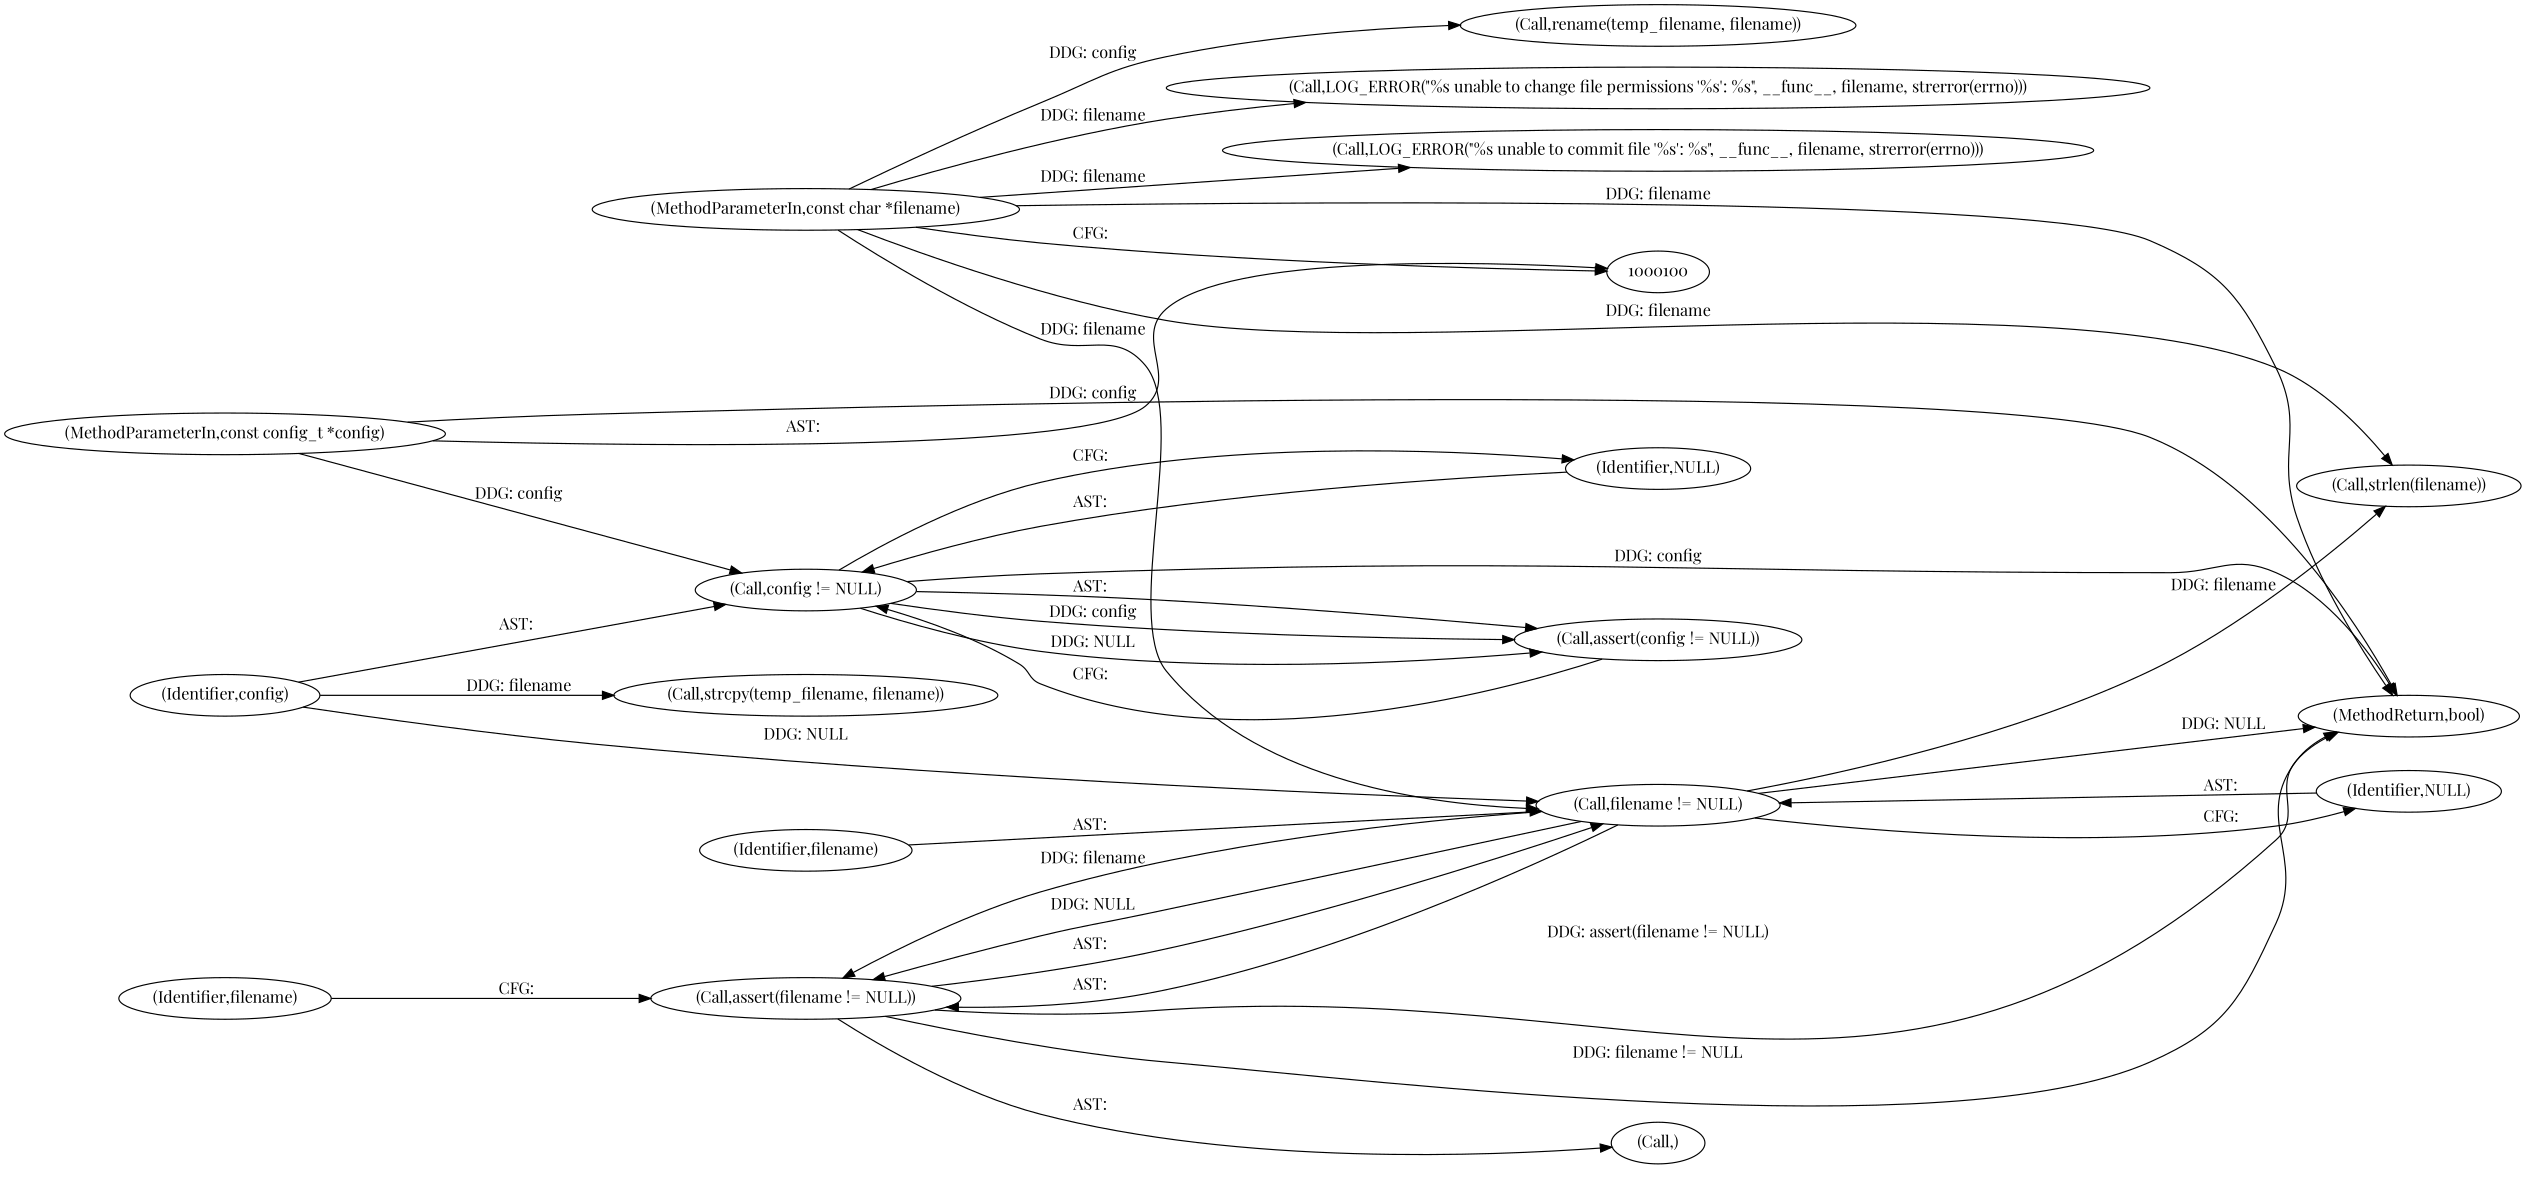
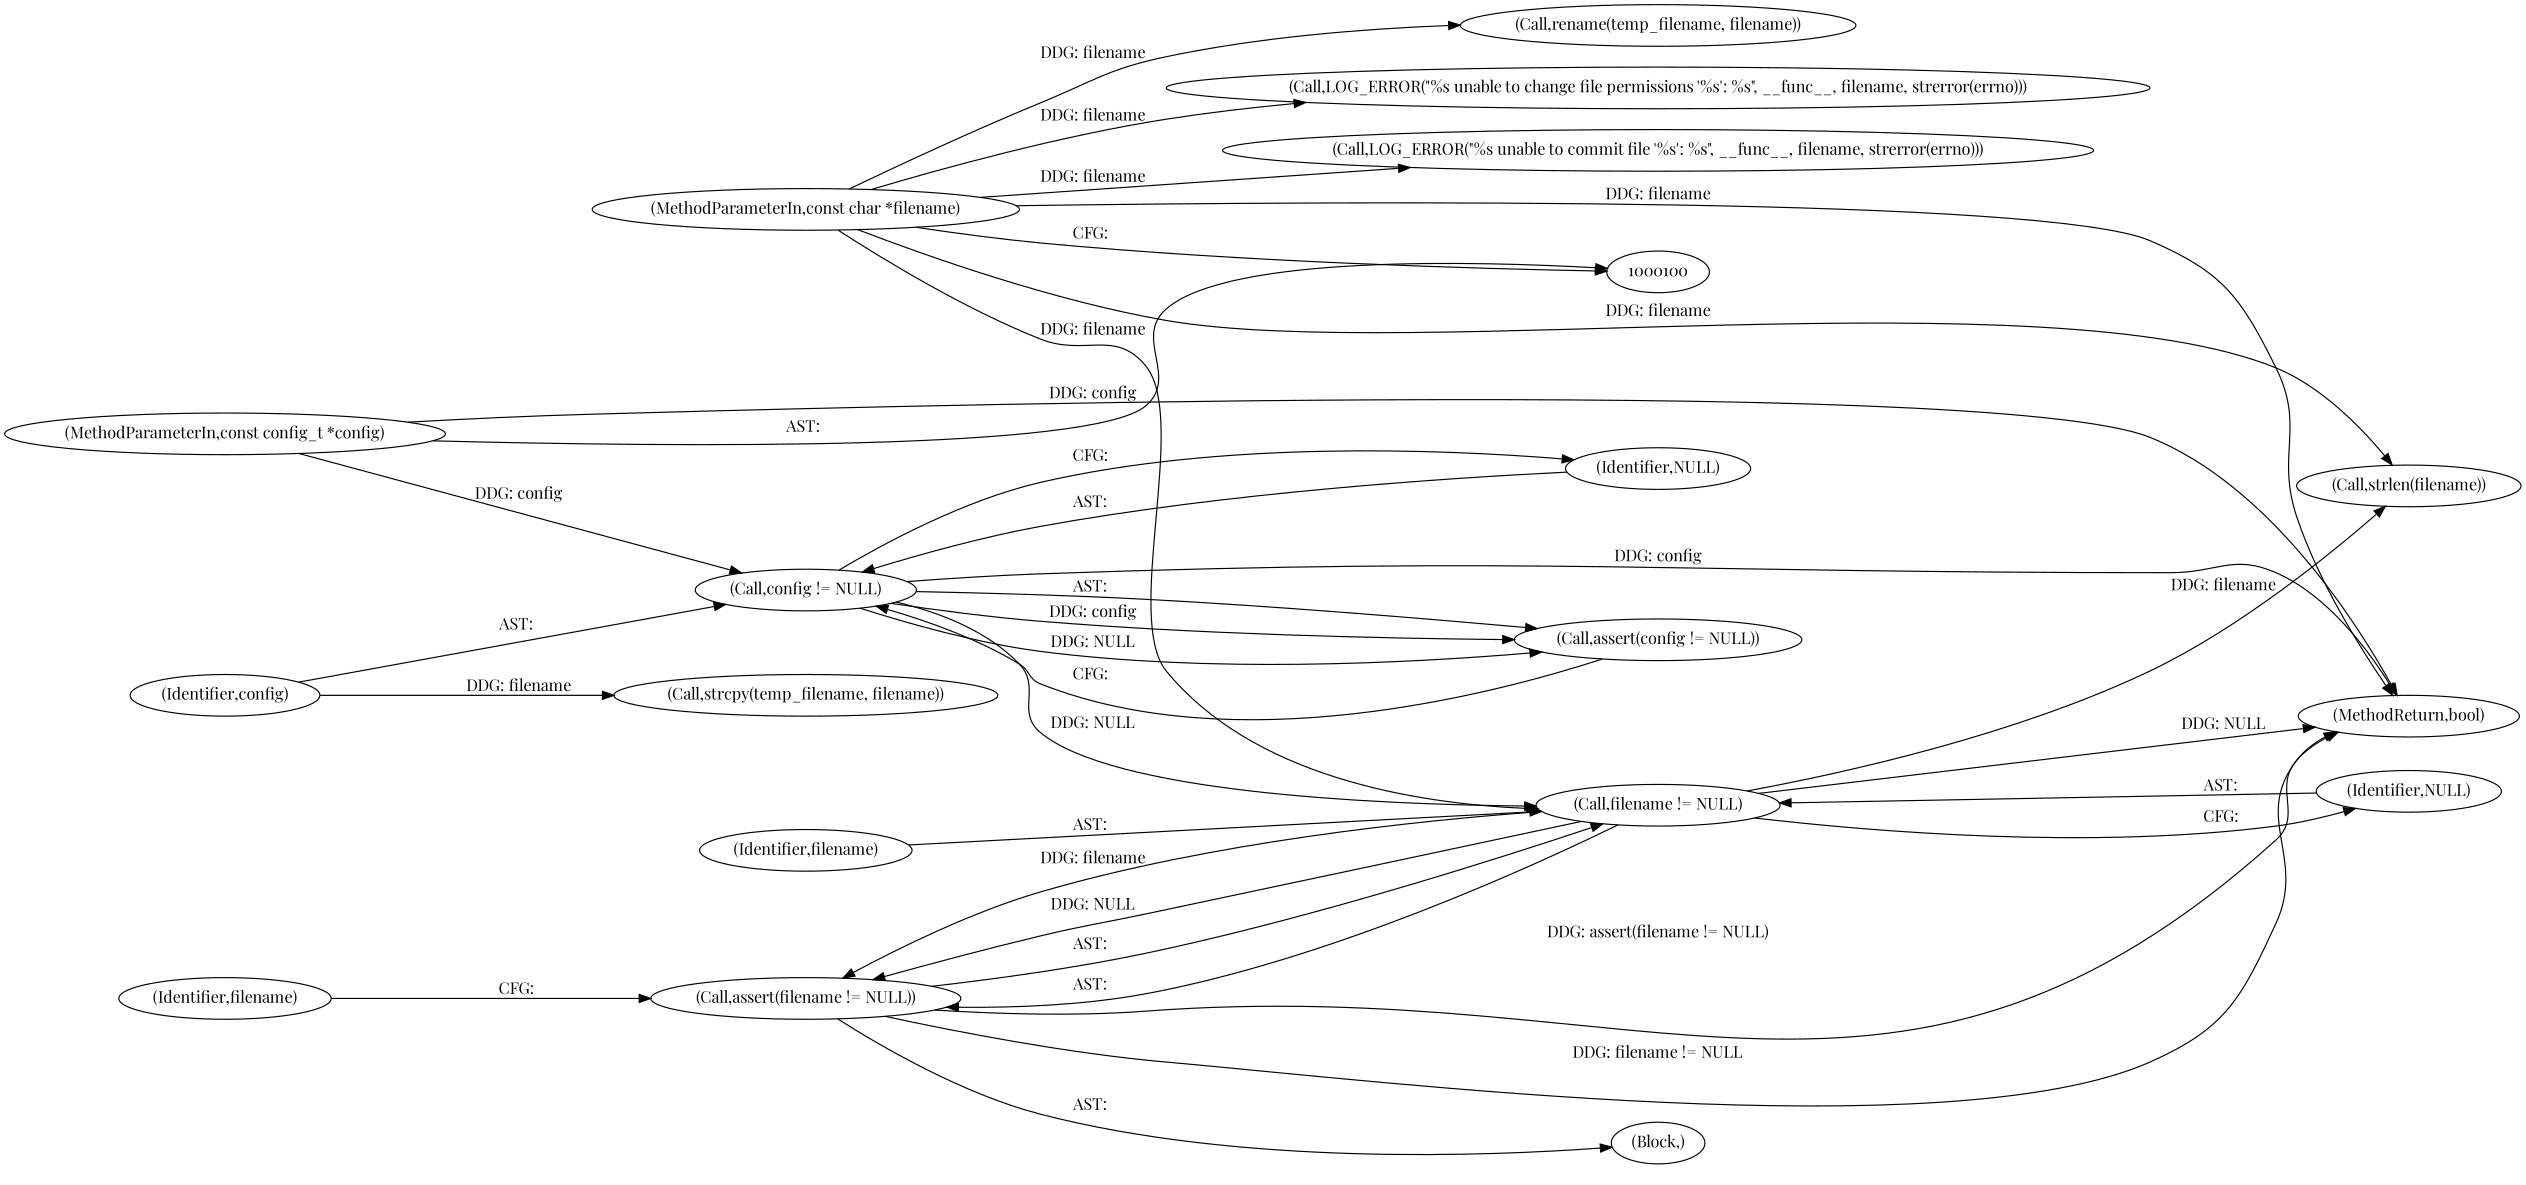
edge "(MethodParameterIn,const char *filename)" -> "(Call,rename(temp_filename, filename))": label "DDG: config" -> "DDG: filename"
edge "(Identifier,config)" -> "(Call,filename != NULL)": now "(Call,config != NULL)" -> "(Call,filename != NULL)"
node "(Call,)": label "(Call,)" -> "(Block,)"
